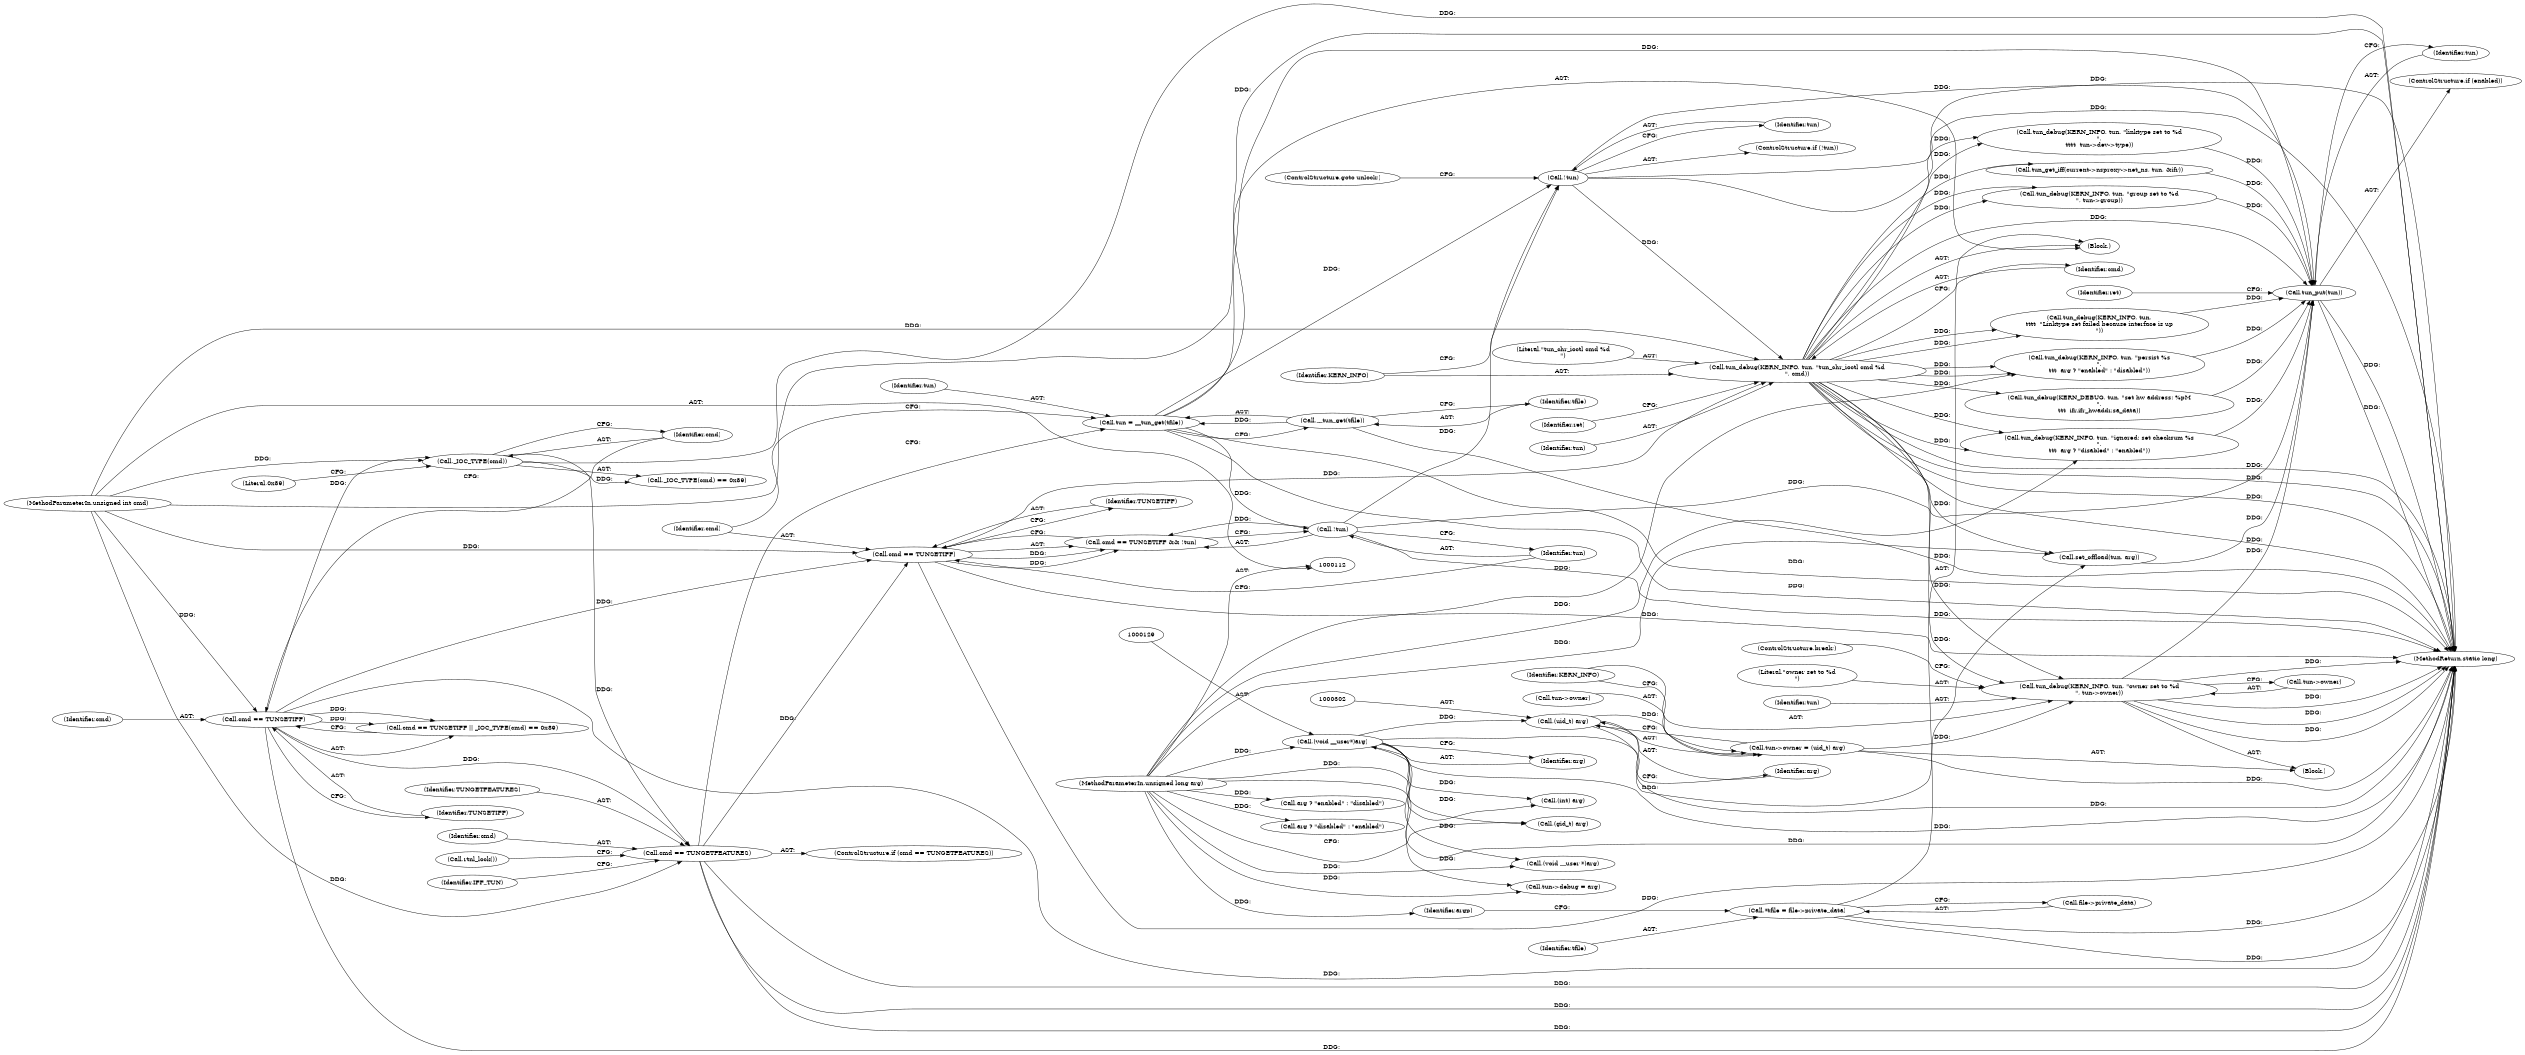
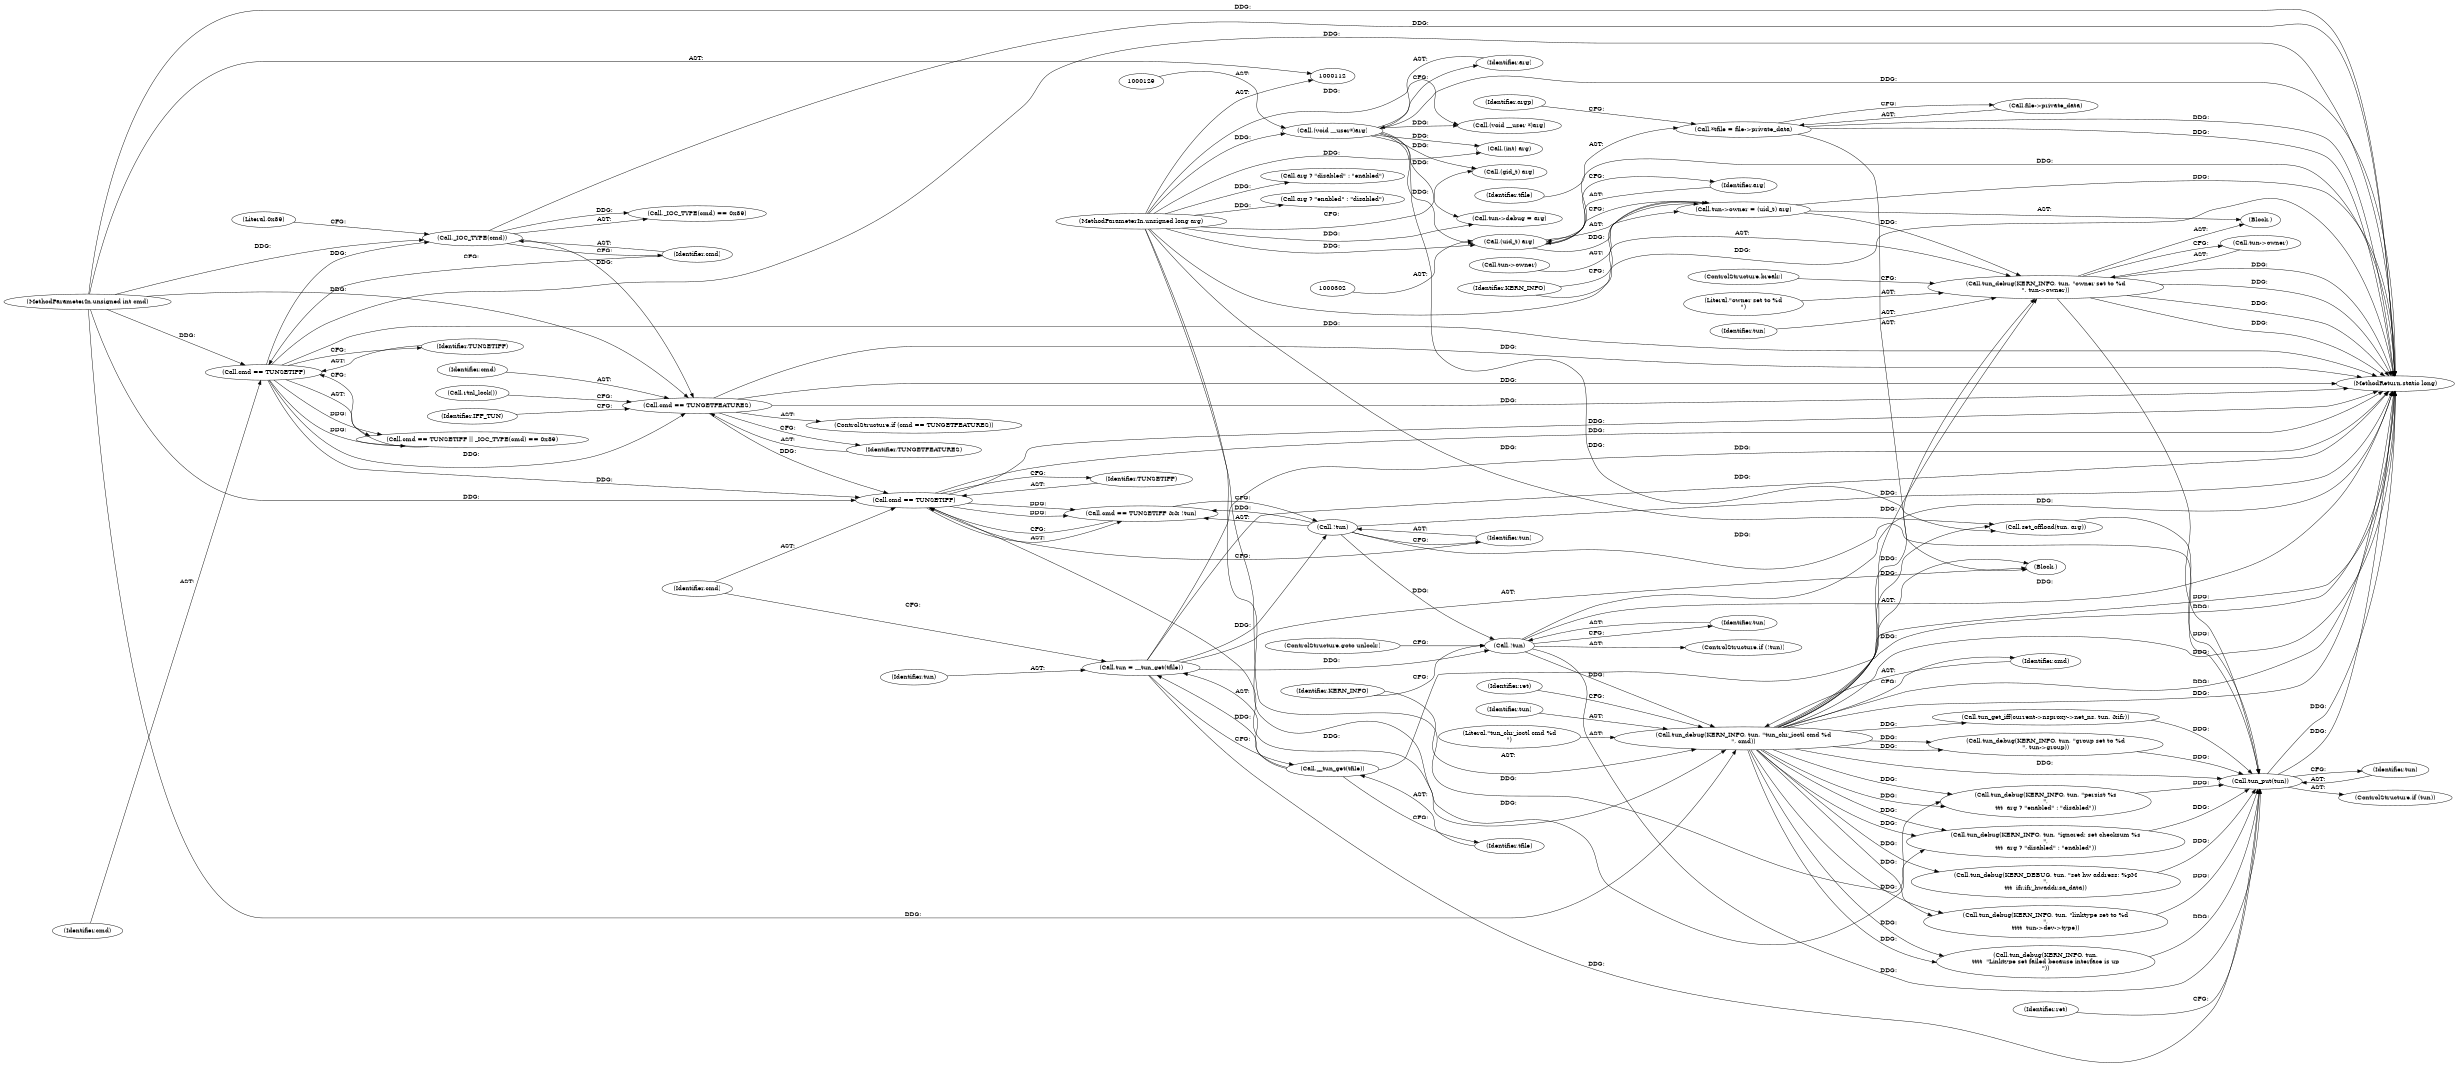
node "(ControlStructure,if (enabled))": label "(ControlStructure,if (enabled))" -> "(ControlStructure,if (tun))"
edge "(Call,cmd == TUNGETFEATURES)" -> "(Call,tun = __tun_get(tfile))": now "(Call,cmd == TUNGETFEATURES)" -> "(Identifier,TUNGETFEATURES)"
edge "(MethodParameterIn,unsigned long arg)" -> "(Identifier,argp)": now "(MethodParameterIn,unsigned long arg)" -> "(Call,(uid_t) arg)"
